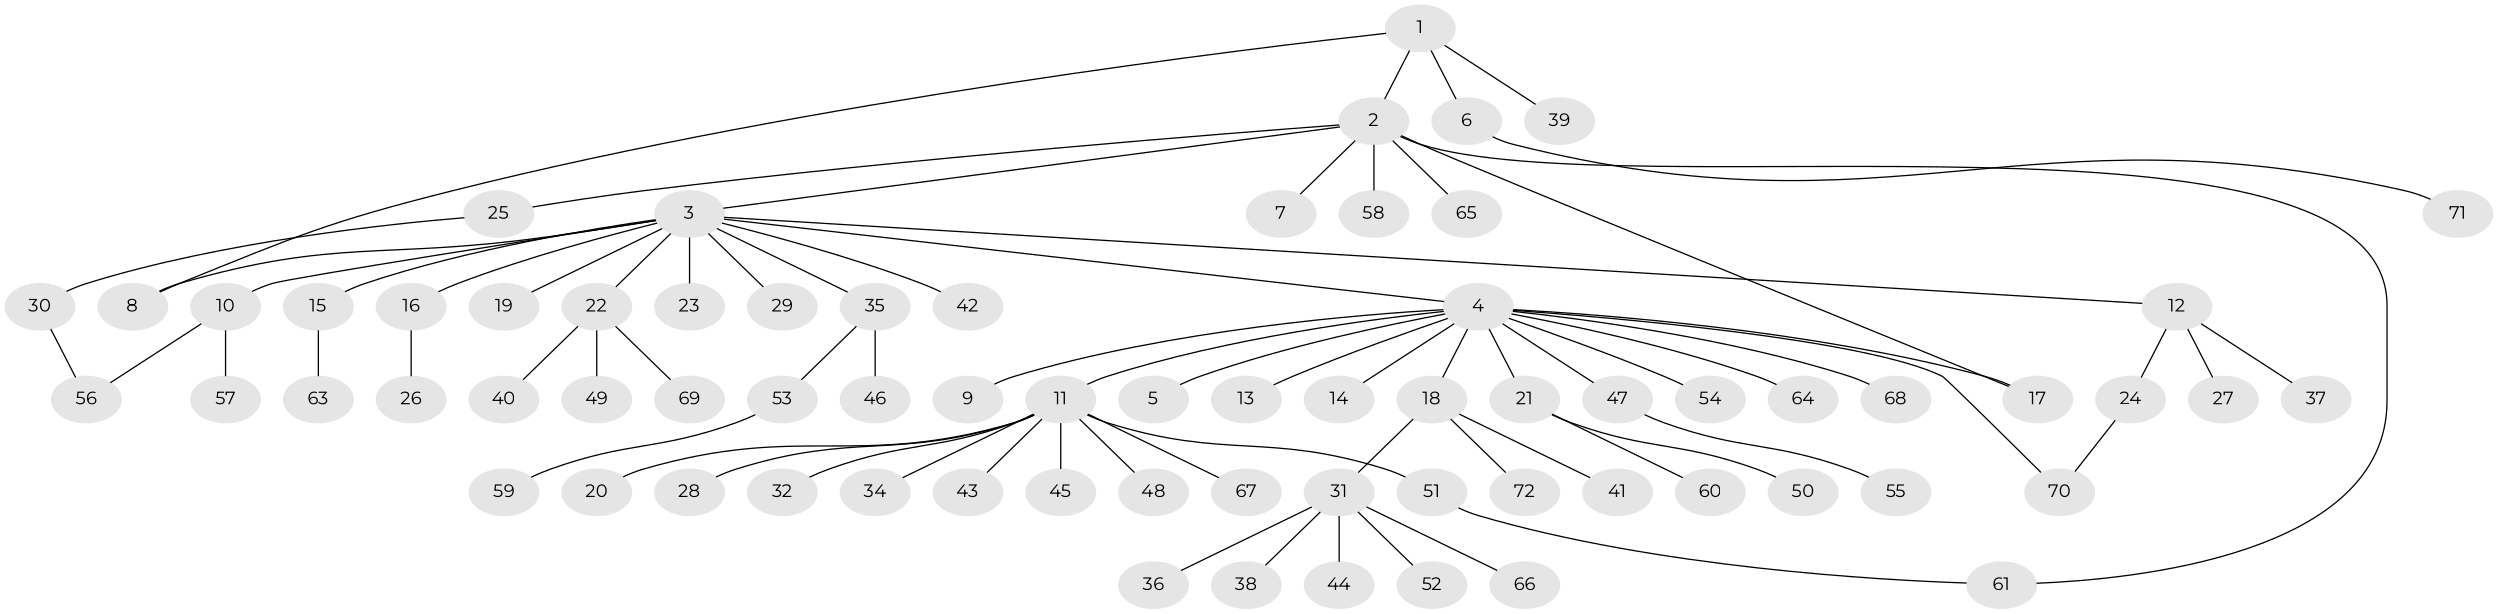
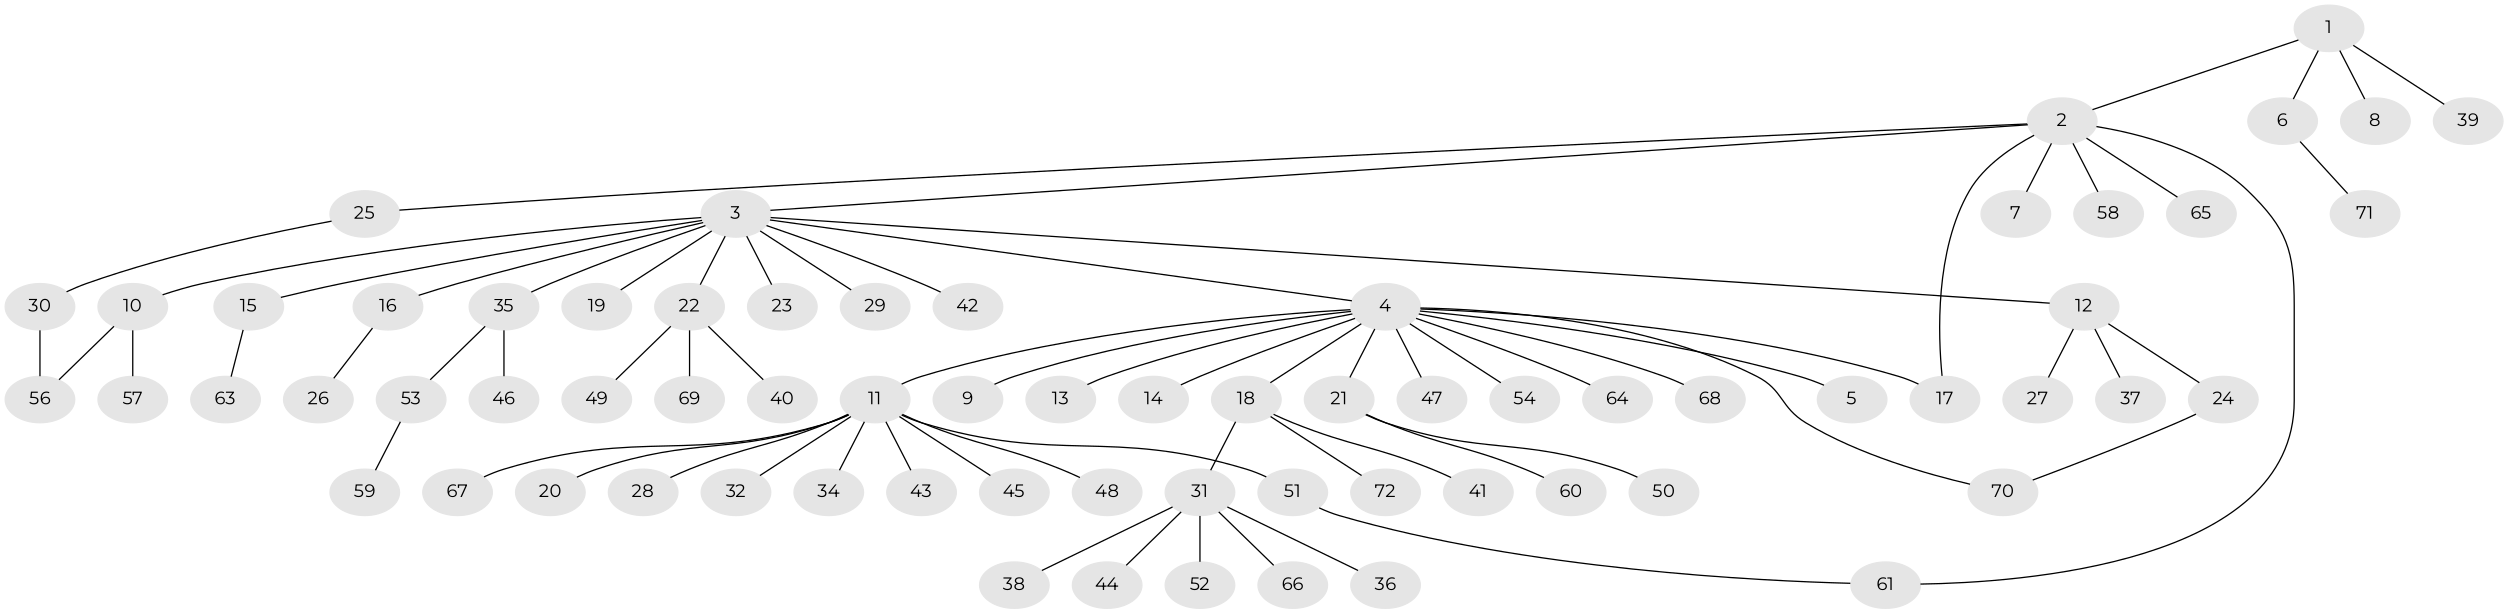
edge "3" -- "8": removed
node "55": removed
